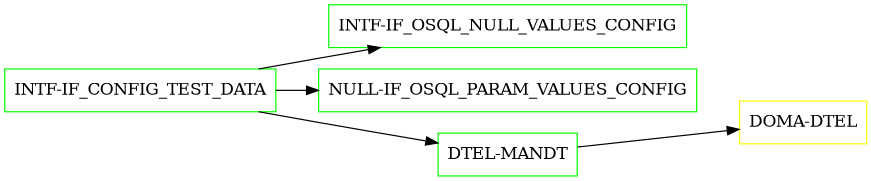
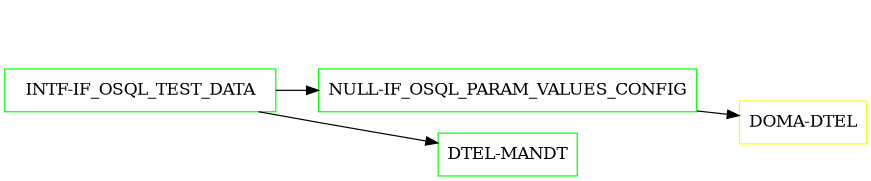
node "INTF-IF_OSQL_NULL_VALUES_CONFIG": removed
node "INTF-IF_CONFIG_TEST_DATA": label "INTF-IF_CONFIG_TEST_DATA" -> "INTF-IF_OSQL_TEST_DATA"
edge "DTEL-MANDT" -> "DOMA-DTEL": now "NULL-IF_OSQL_PARAM_VALUES_CONFIG" -> "DOMA-DTEL"
